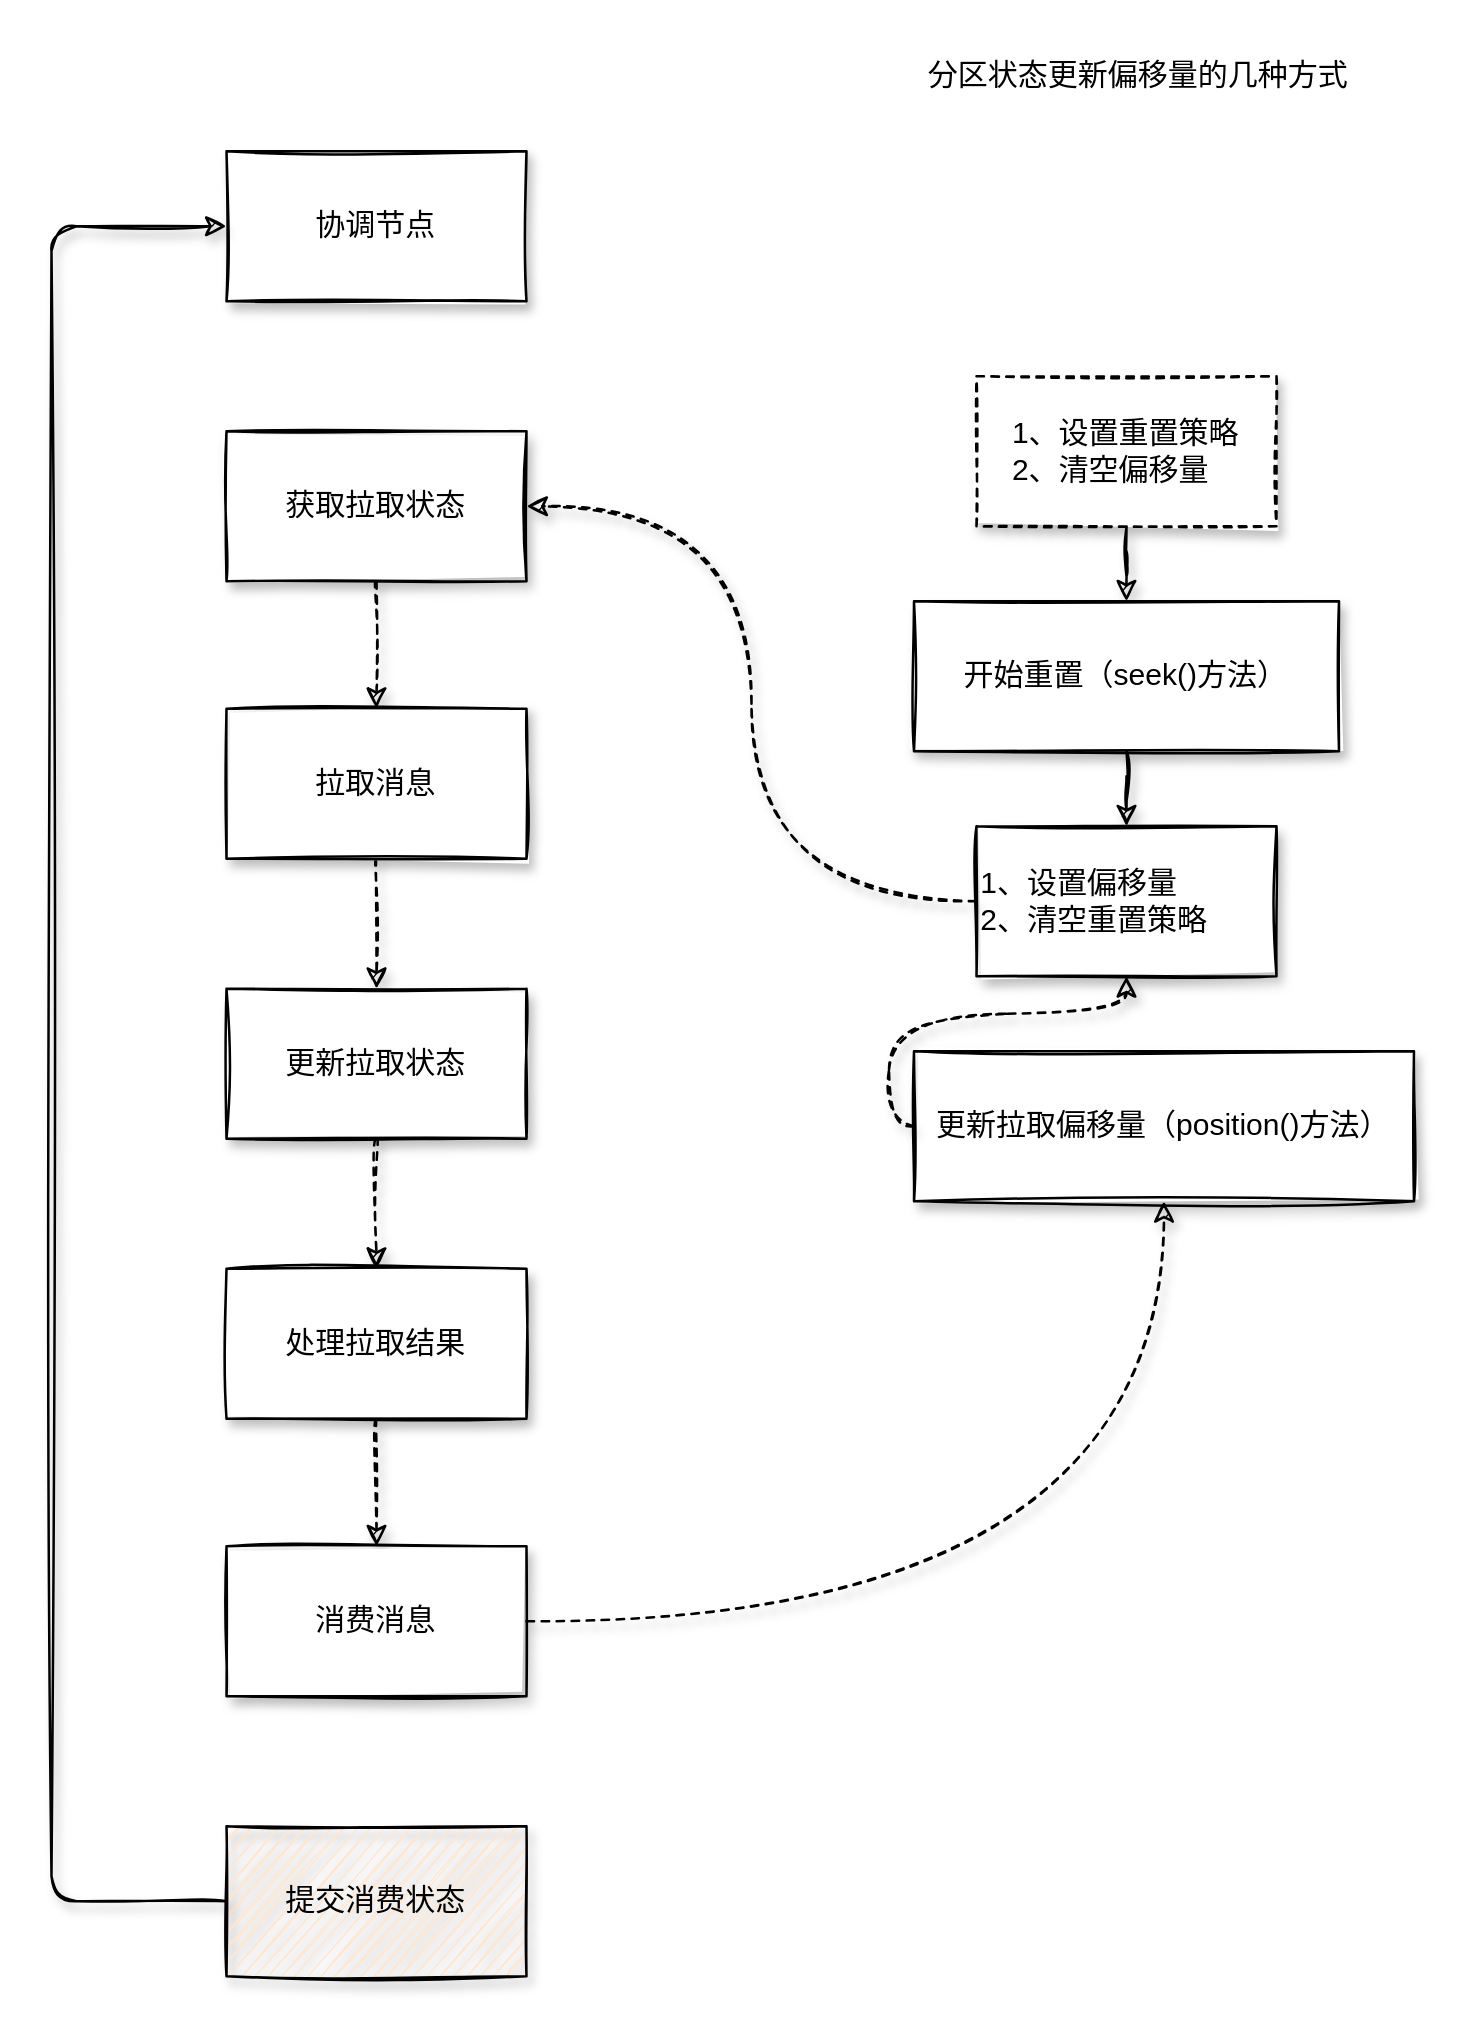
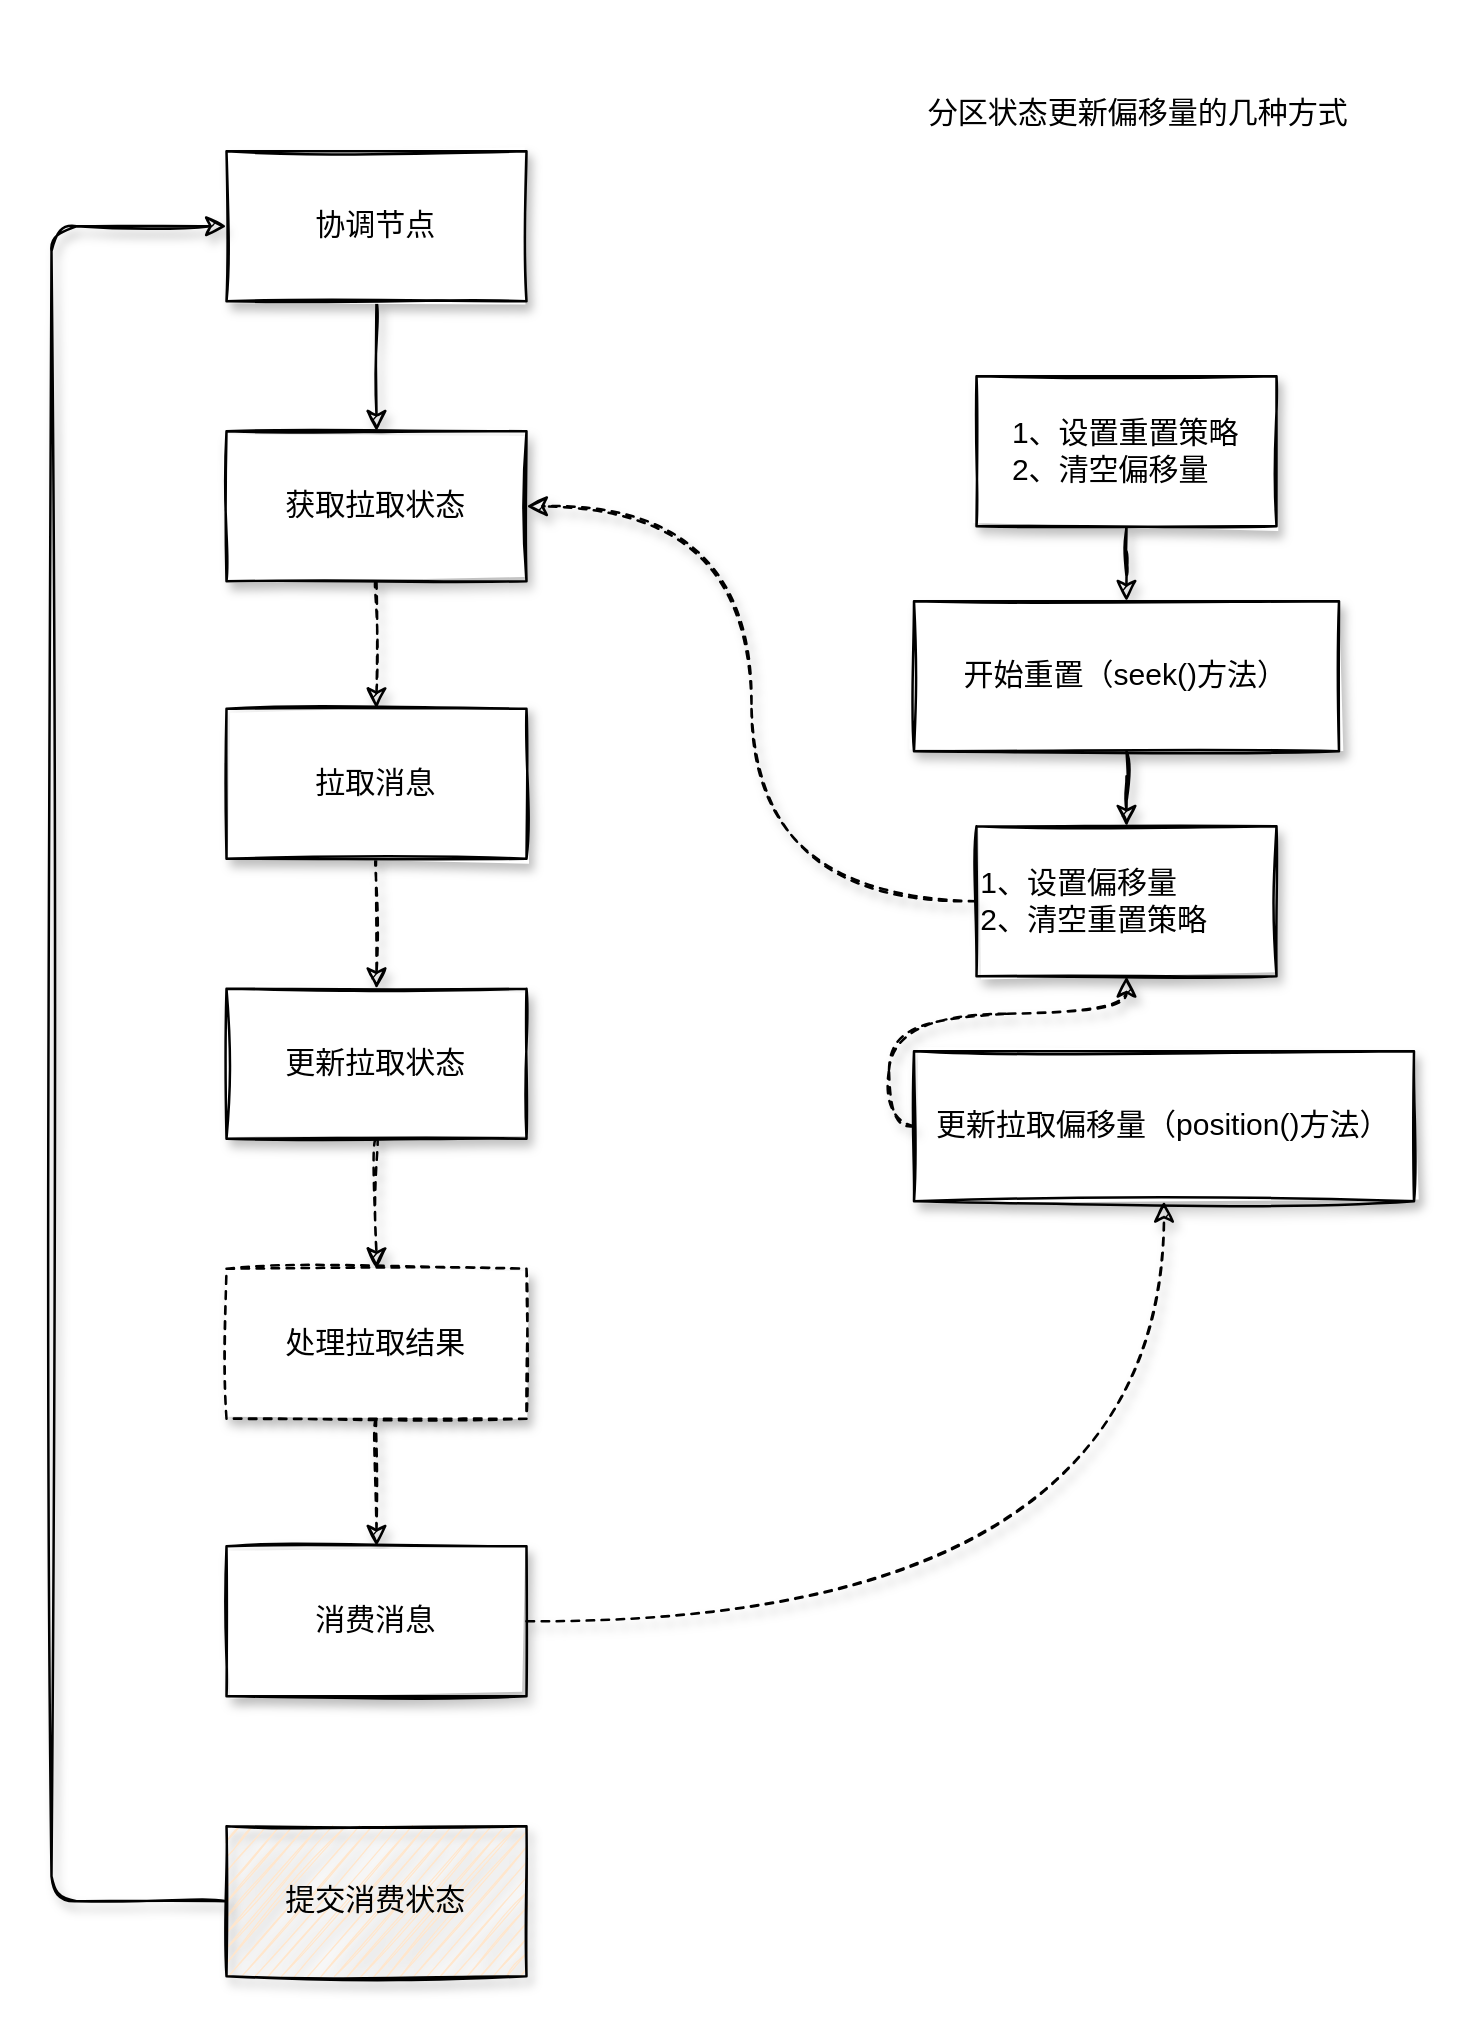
node "分区状态更新偏移量的几种方式": moved (1139, 76) -> (1139, 114)
edge "协调节点" -> "获取拉取状态": added
node "1、设置重置策略 2、清空偏移量": style dashed -> solid
node "处理拉取结果": style solid -> dashed
